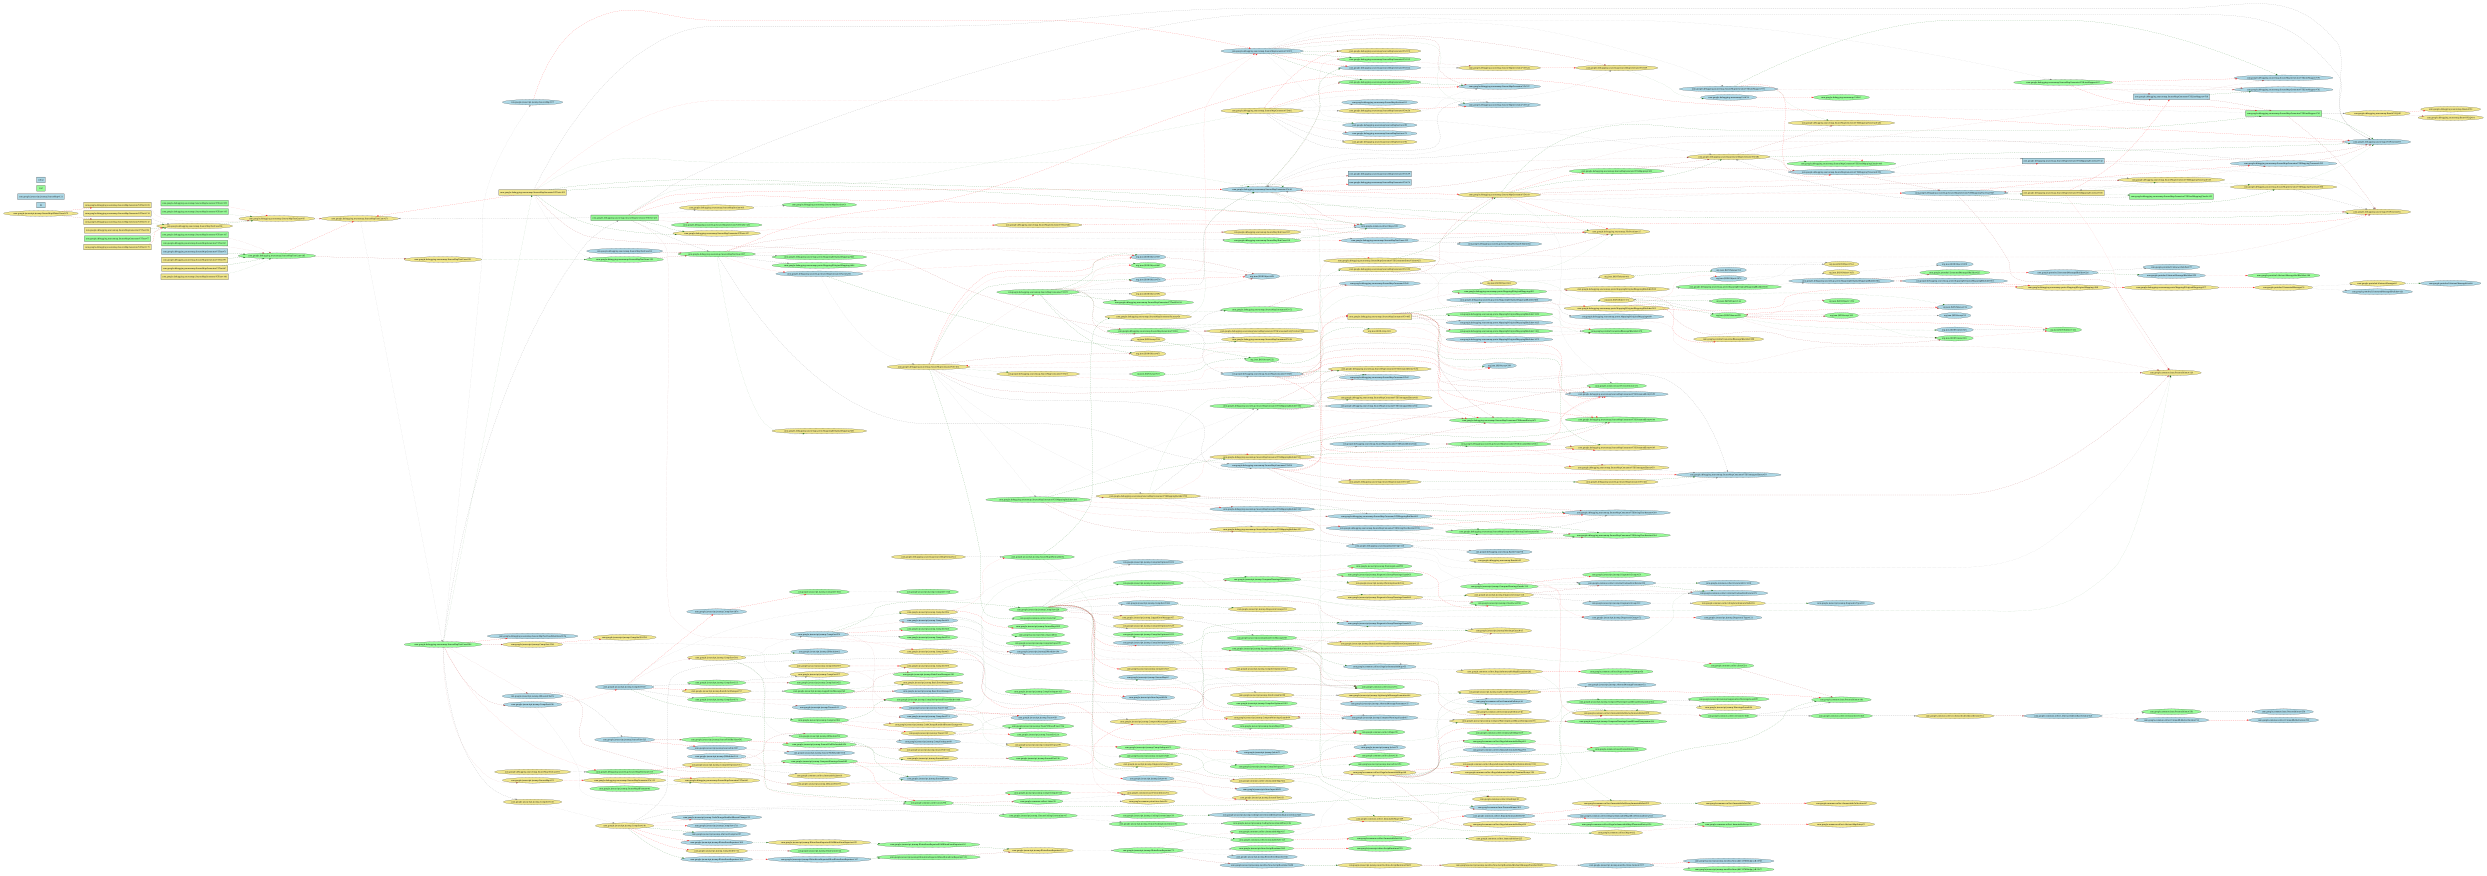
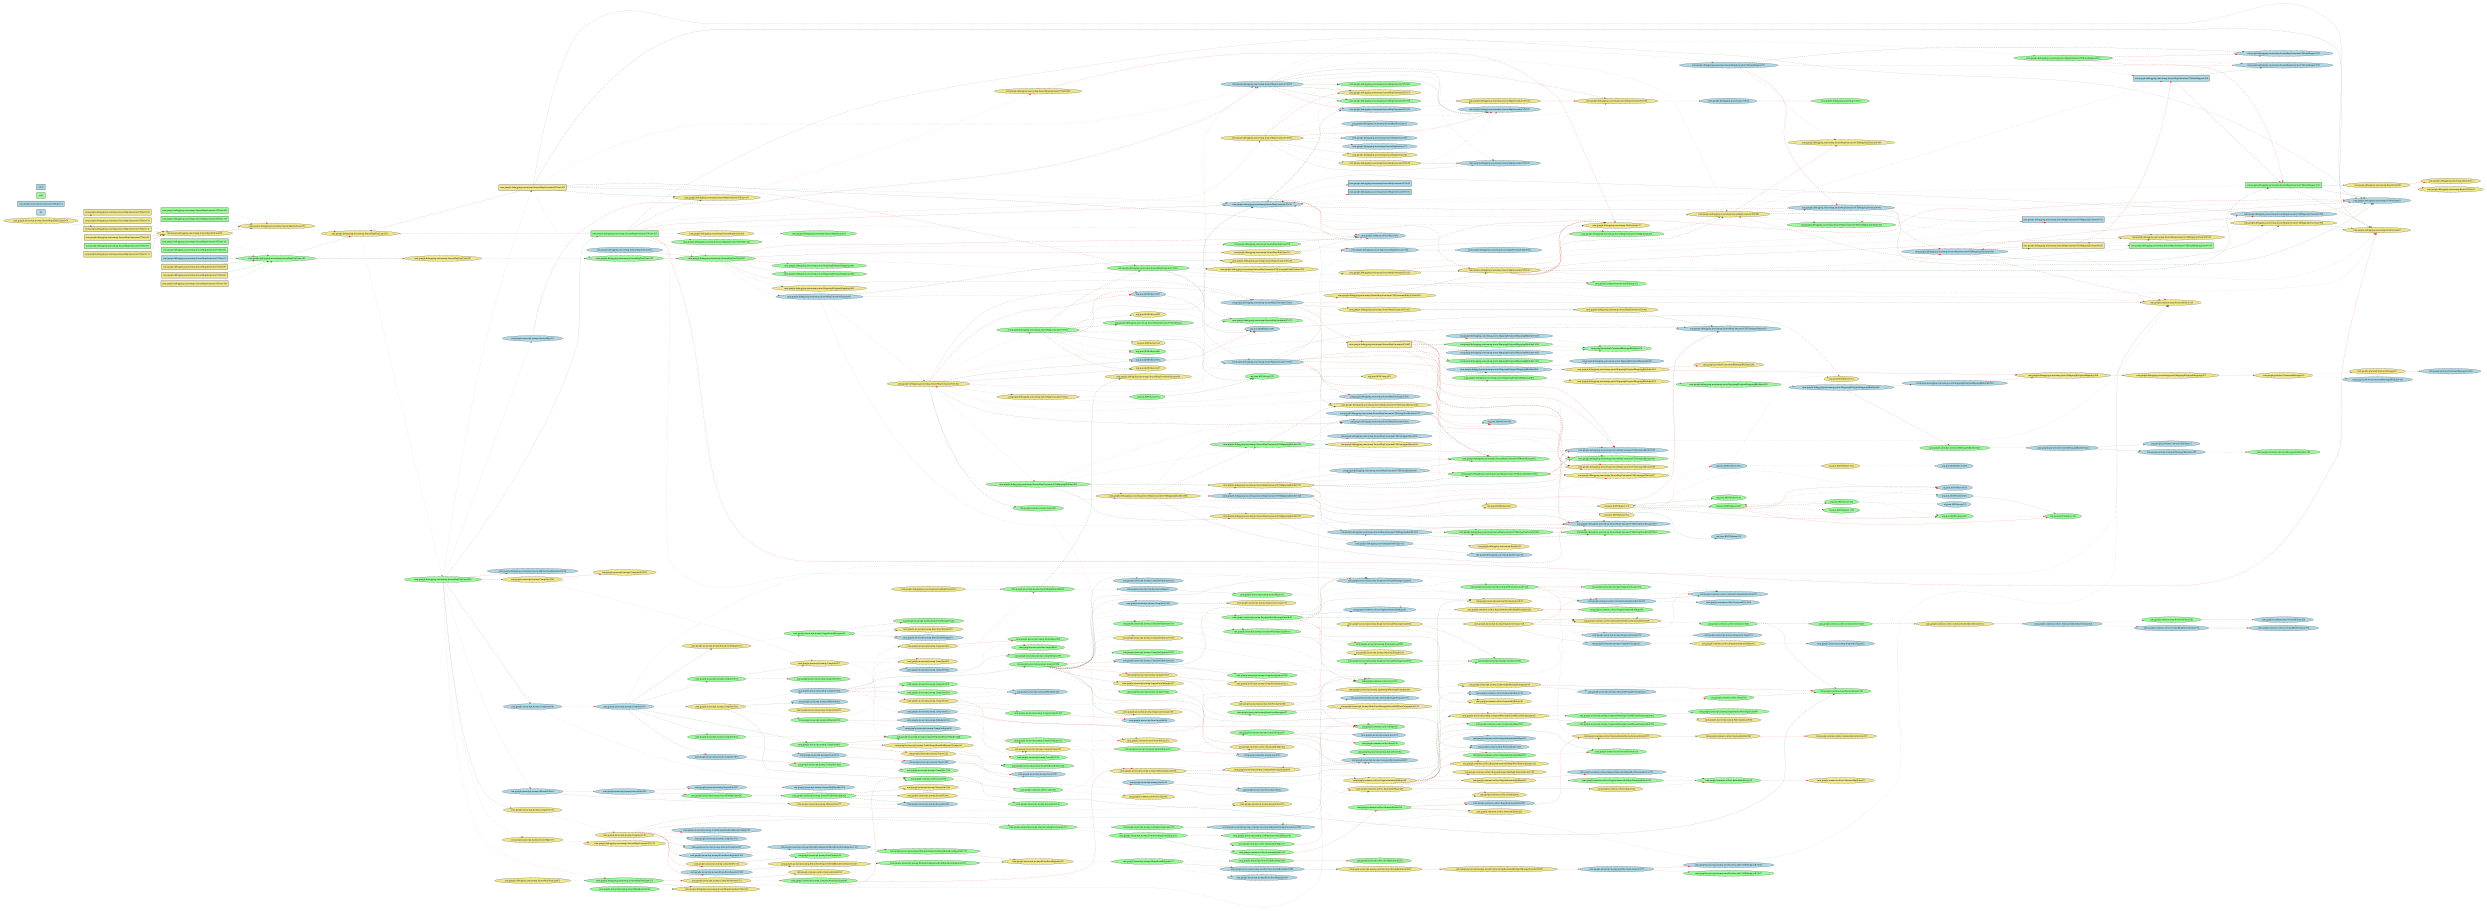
edge "com.google.javascript.jscomp.JSModule#104" -> "com.google.javascript.jscomp.JSModule#94": reversed
